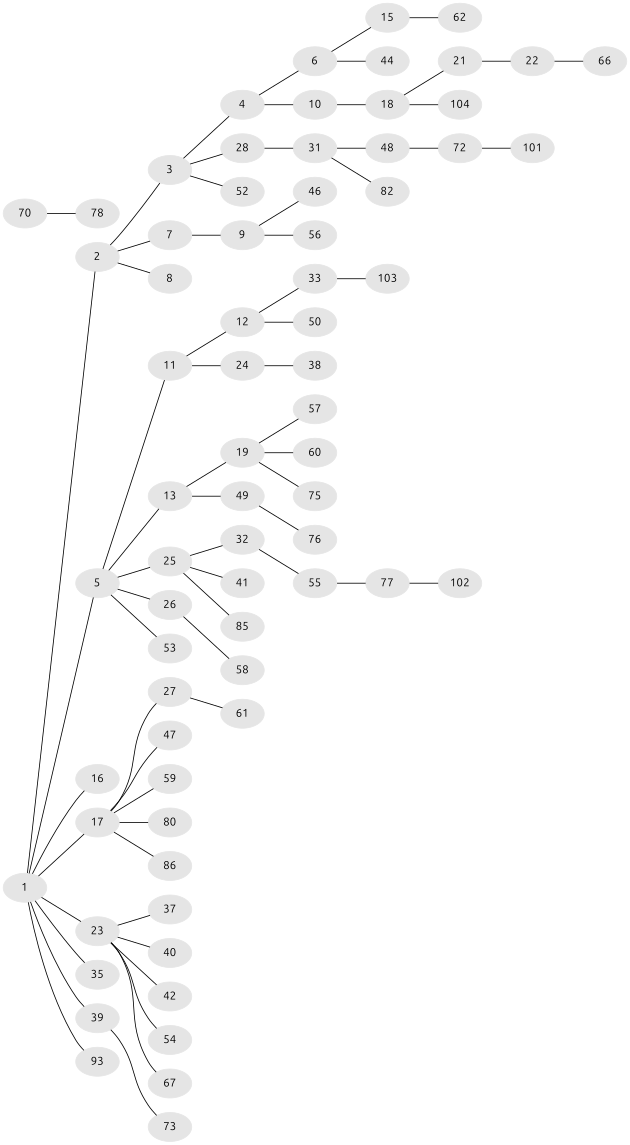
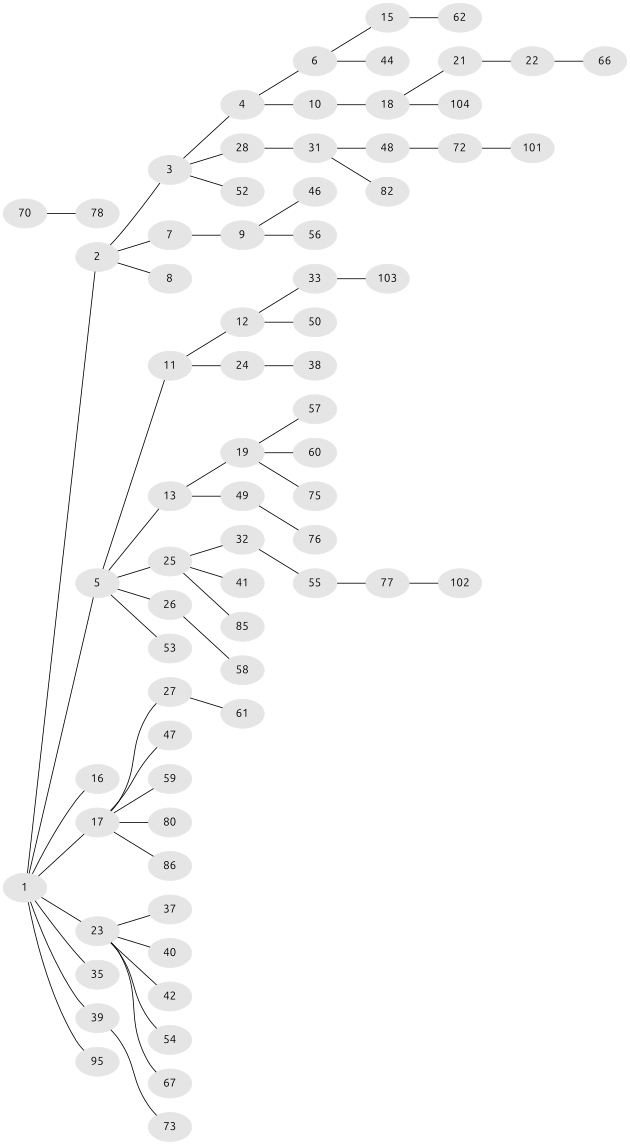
node "93": label "93" -> "95"
